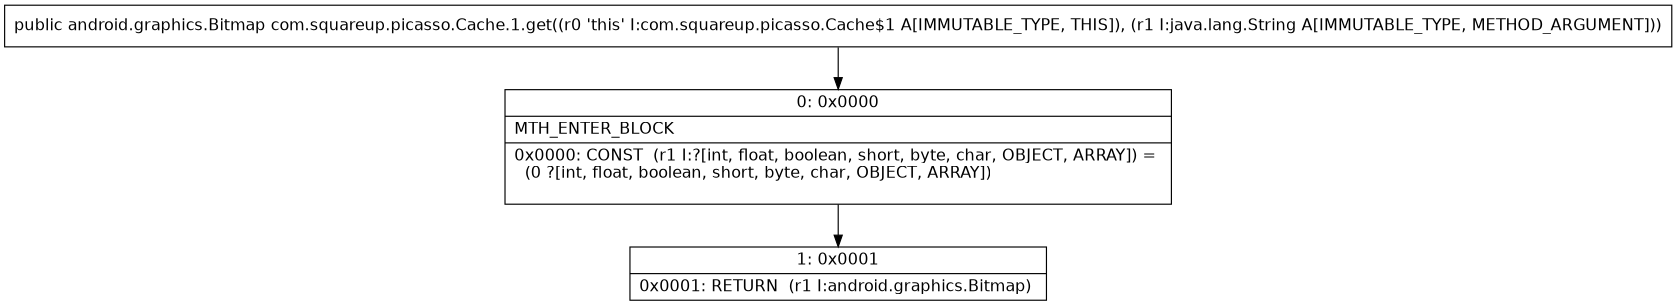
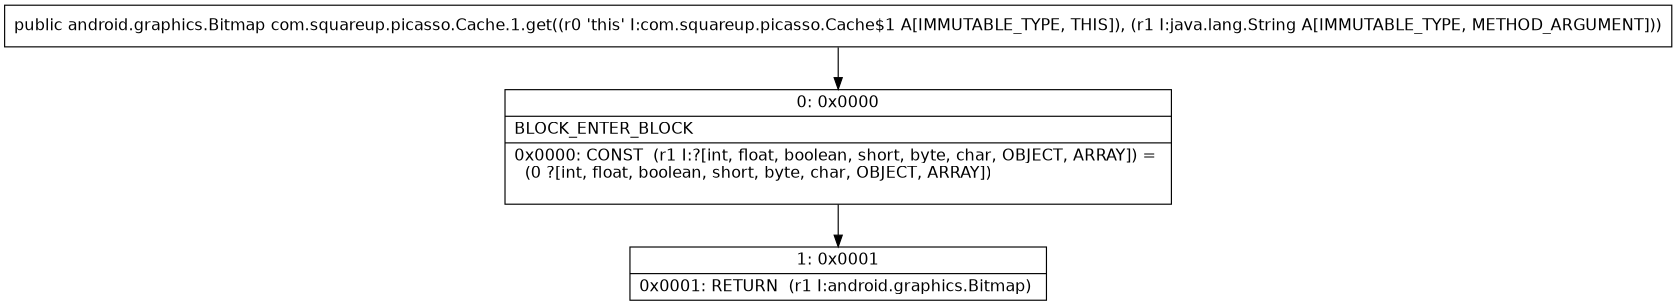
node "0: 0x0000": text "MTH_ENTER_BLOCK" -> "BLOCK_ENTER_BLOCK"
